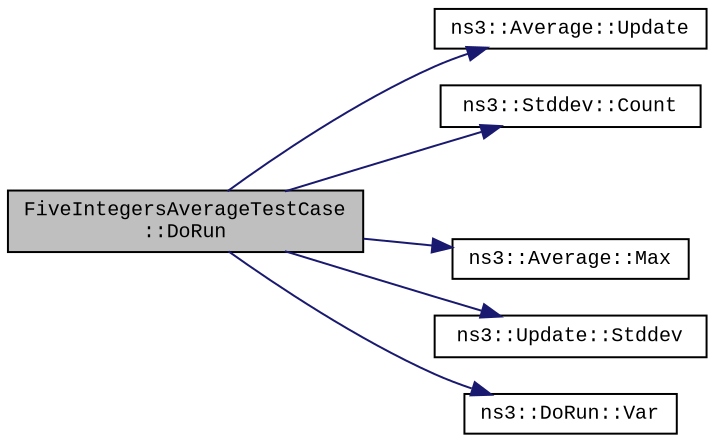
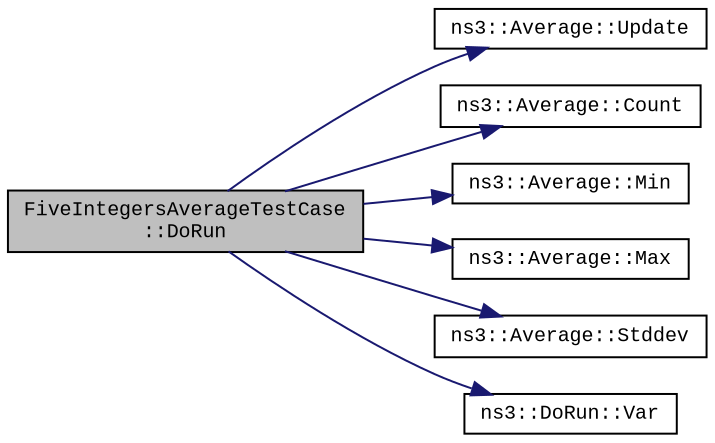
node "ns3::Stddev::Count": label "ns3::Stddev::Count" -> "ns3::Average::Count"
node "ns3::Average::Min": added
node "ns3::Update::Stddev": label "ns3::Update::Stddev" -> "ns3::Average::Stddev"
